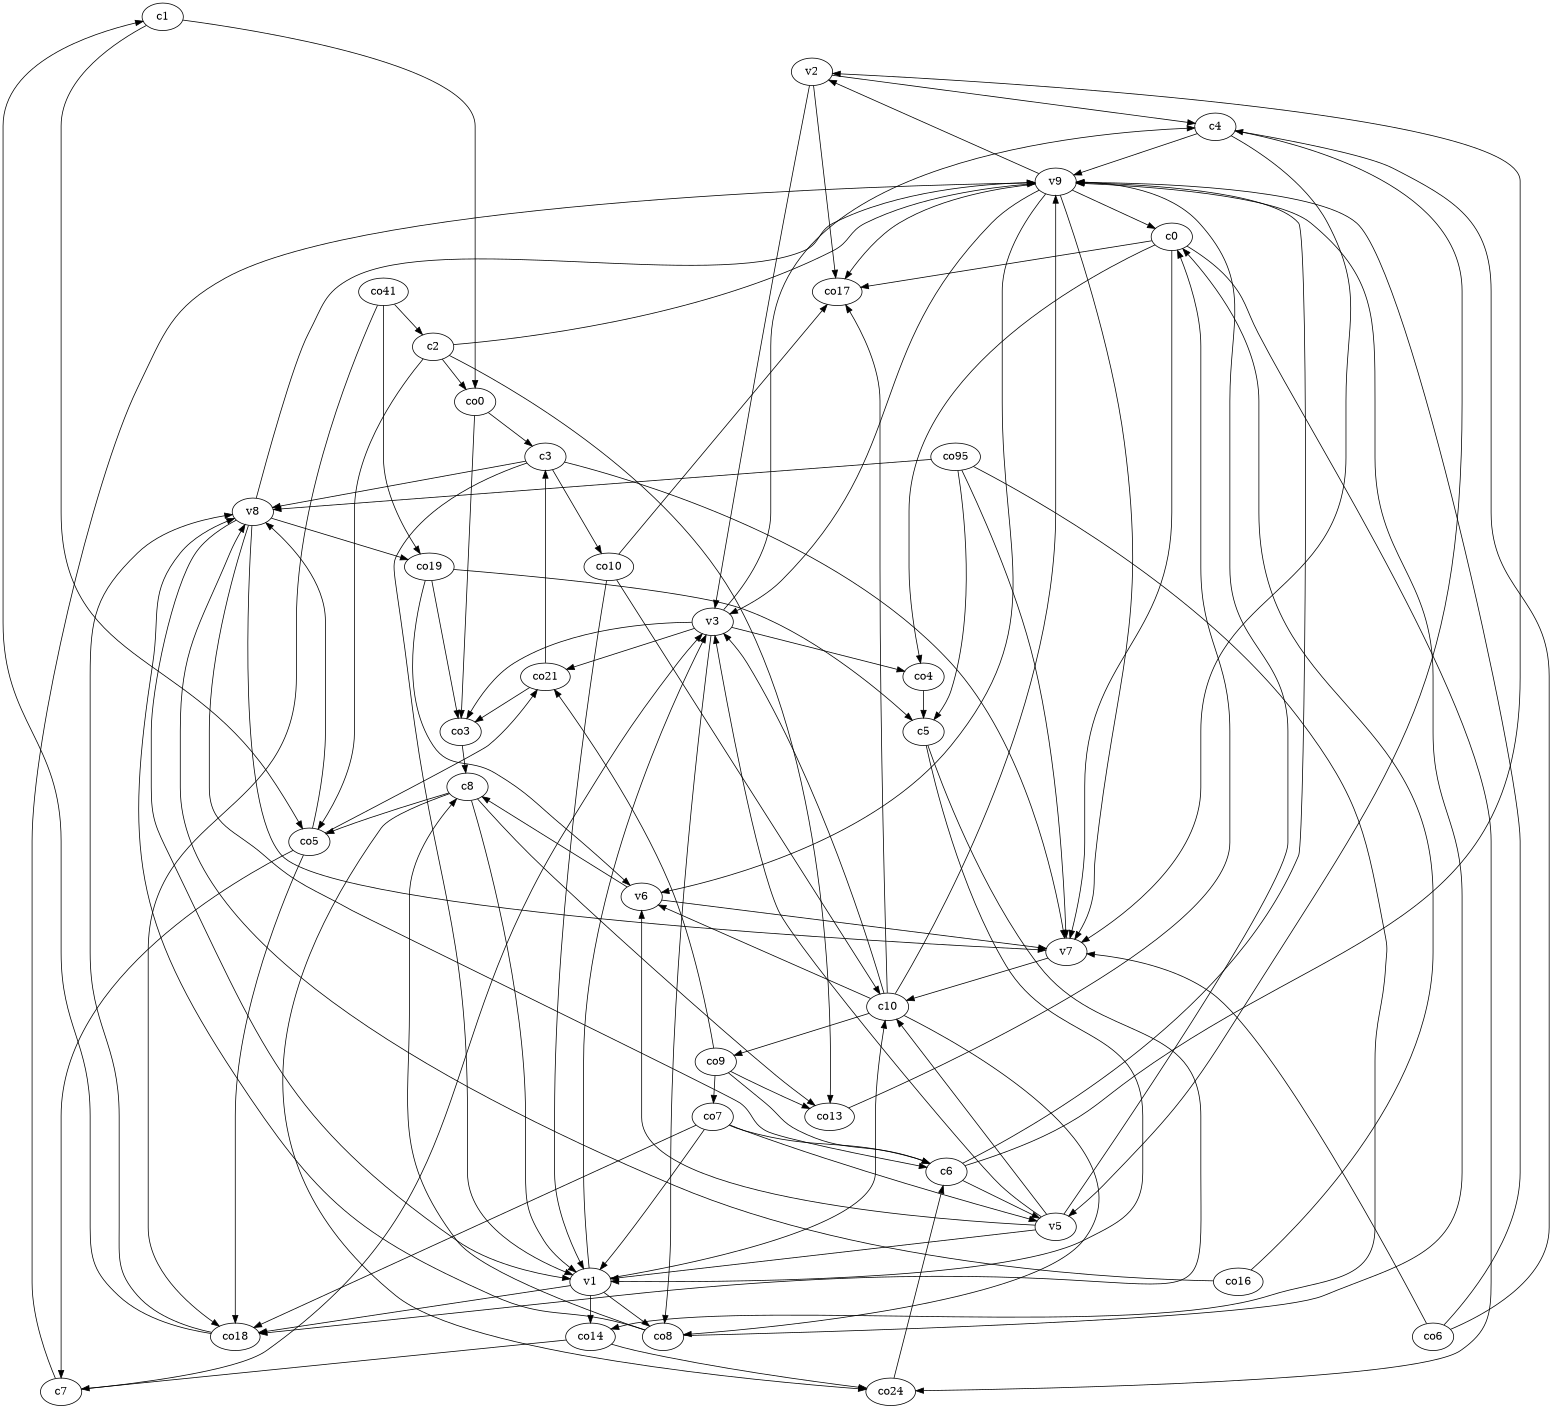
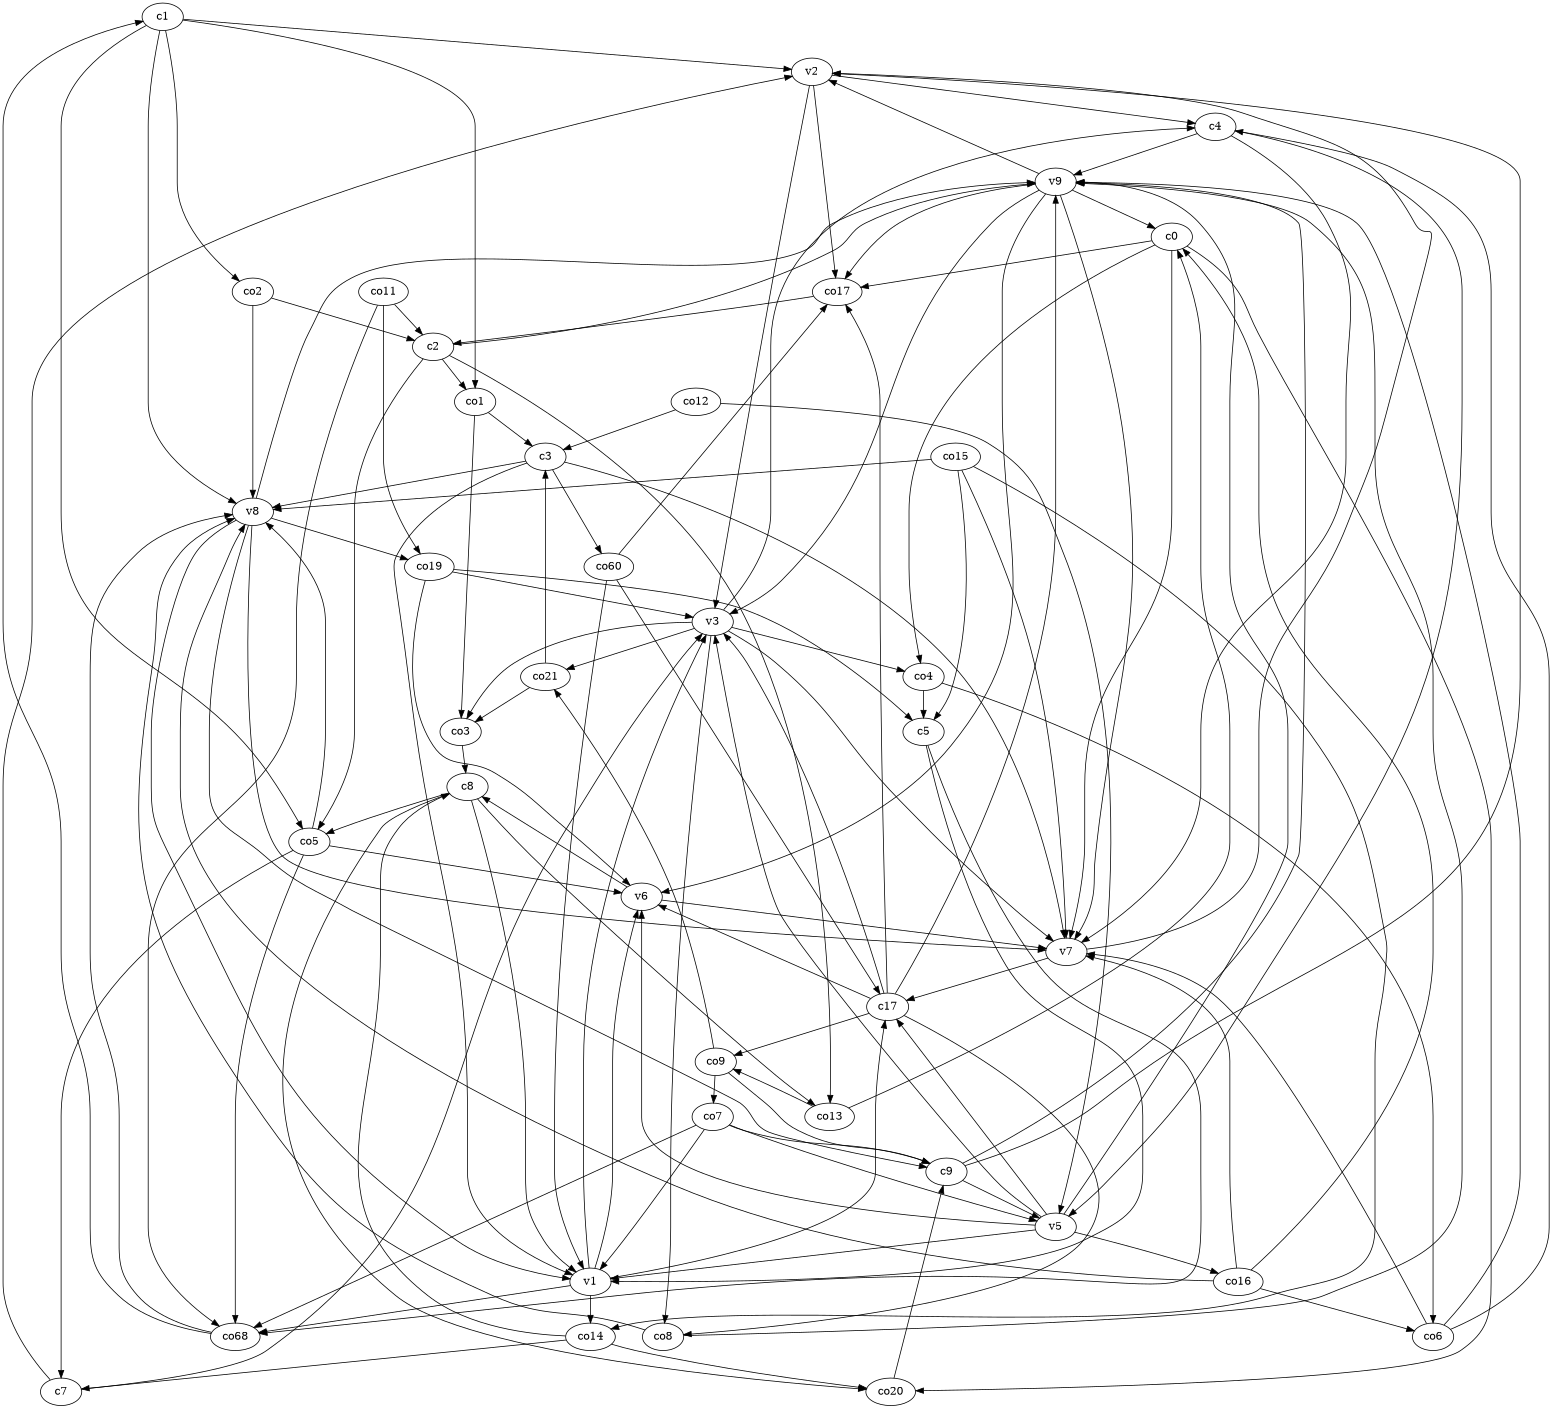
edge "c1" -> "v2": added
edge "c1" -> "v8": added
node "co2": added
node "co41": label "co41" -> "co11"
edge "co17" -> "c2": added
edge "v7" -> "v2": added
node "co0": label "co0" -> "co1"
node "co12": added
edge "c7" -> "v9": now "c7" -> "v2"
node "co95": label "co95" -> "co15"
node "co10": label "co10" -> "co60"
edge "co19" -> "co3": now "co19" -> "v3"
edge "v3" -> "v7": added
edge "co5" -> "co21": now "co5" -> "v6"
edge "co4" -> "co6": added
node "c10": label "c10" -> "c17"
edge "co16" -> "v7": added
edge "co9" -> "co13": reversed
edge "co8" -> "c8": now "co14" -> "c8"
node "c6": label "c6" -> "c9"
edge "v5" -> "co16": added
edge "v1" -> "co8": now "v1" -> "v6"
edge "co16" -> "co6": added
node "co18": label "co18" -> "co68"
node "co24": label "co24" -> "co20"
